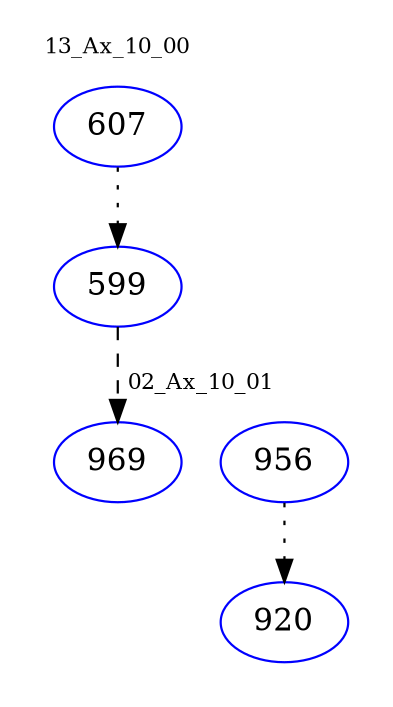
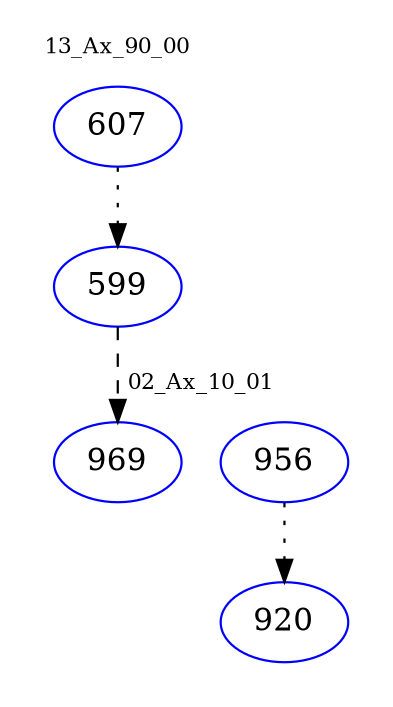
cluster "13_Ax_10_00": label "13_Ax_10_00" -> "13_Ax_90_00"
